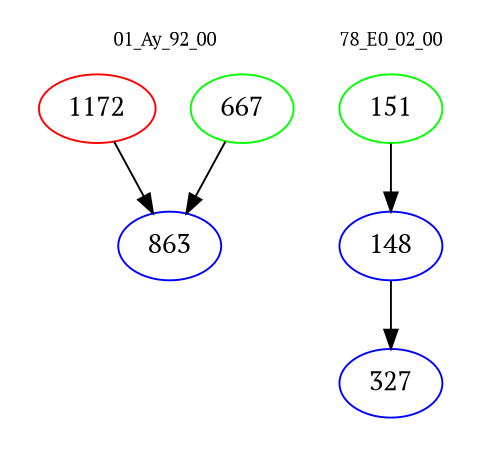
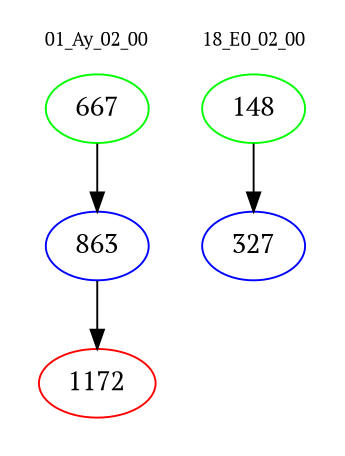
cluster "01_Ay_92_00": label "01_Ay_92_00" -> "01_Ay_02_00"
cluster "78_E0_02_00": label "78_E0_02_00" -> "18_E0_02_00"
node "151": removed
edge "1172" -> "863": reversed
node "148": color blue -> green
